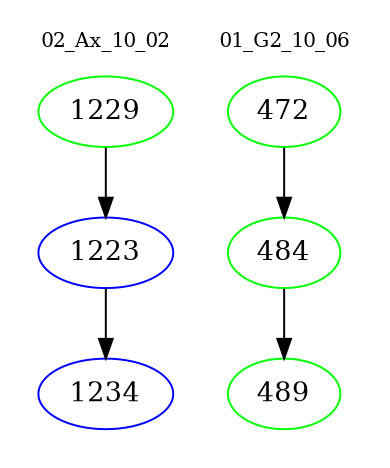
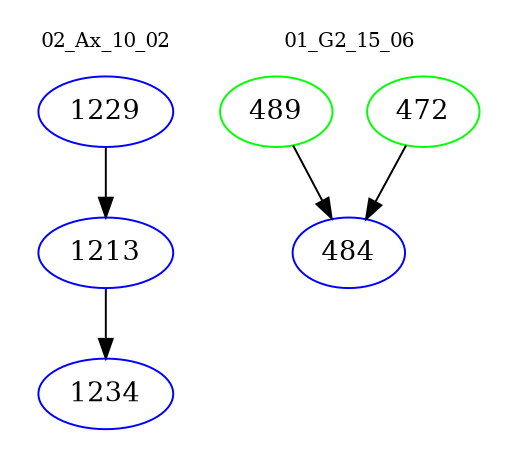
cluster "01_G2_10_06": label "01_G2_10_06" -> "01_G2_15_06"
node "1229": color green -> blue
node "1223": label "1223" -> "1213"
node "484": color green -> blue
edge "484" -> "489": reversed
